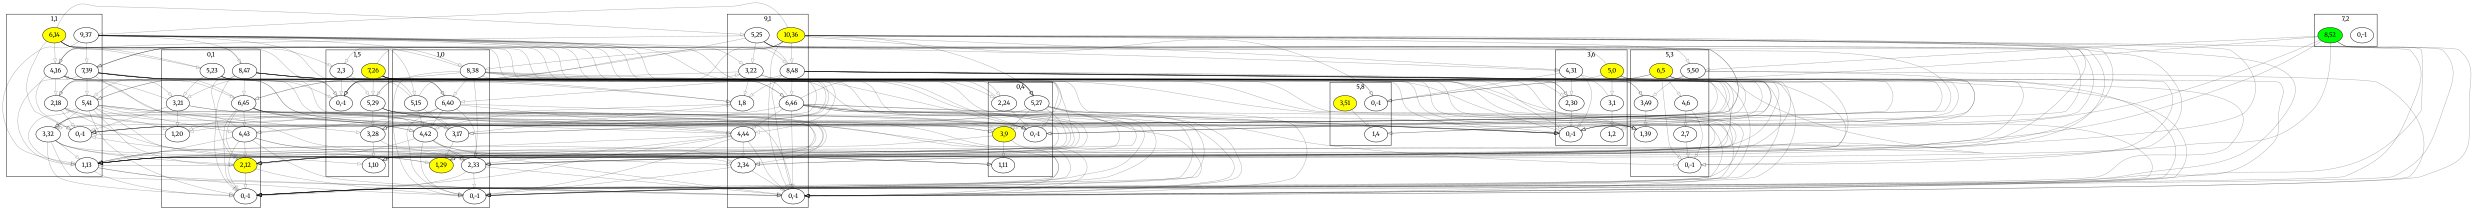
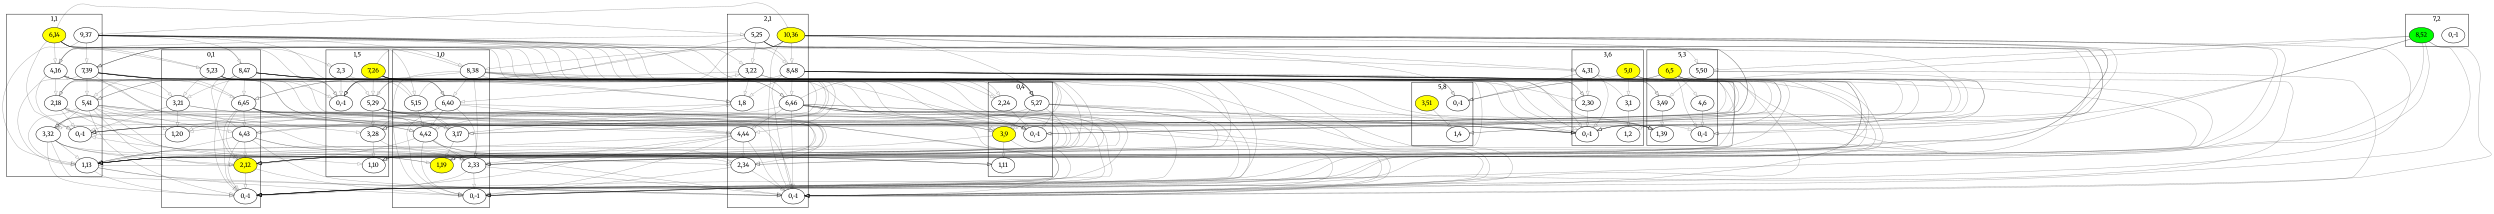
cluster "9,1": label "9,1" -> "2,1"
edge "5,0" -> "2,3": removed
node "2,7": removed
node "1,29": label "1,29" -> "1,19"
